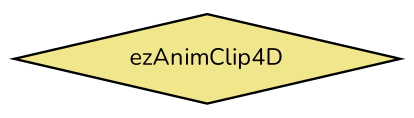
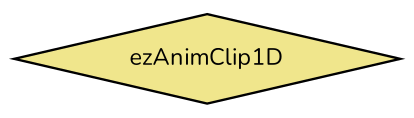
node "ezAnimClip4D": label "ezAnimClip4D" -> "ezAnimClip1D"
